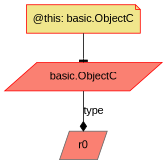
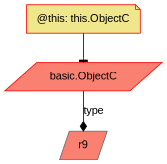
node "@this: basic.ObjectC": label "@this: basic.ObjectC" -> "@this: this.ObjectC"
node "r0": label "r0" -> "r9"
